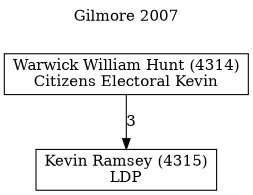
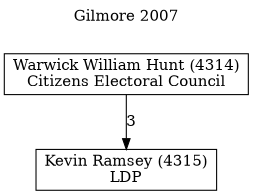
node "Warwick William Hunt (4314) Citizens Electoral Kevin": label "Warwick William Hunt (4314) Citizens Electoral Kevin" -> "Warwick William Hunt (4314) Citizens Electoral Council"
